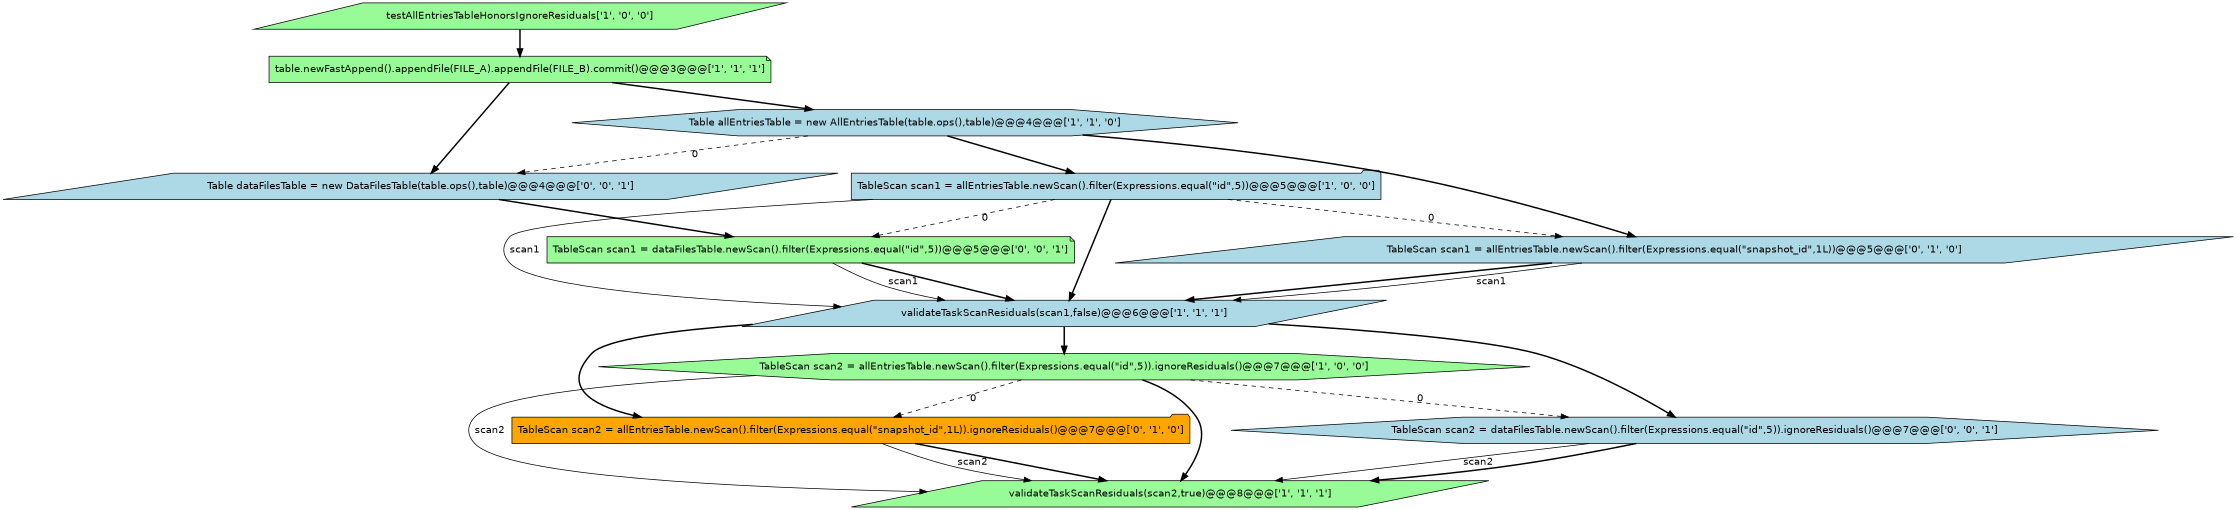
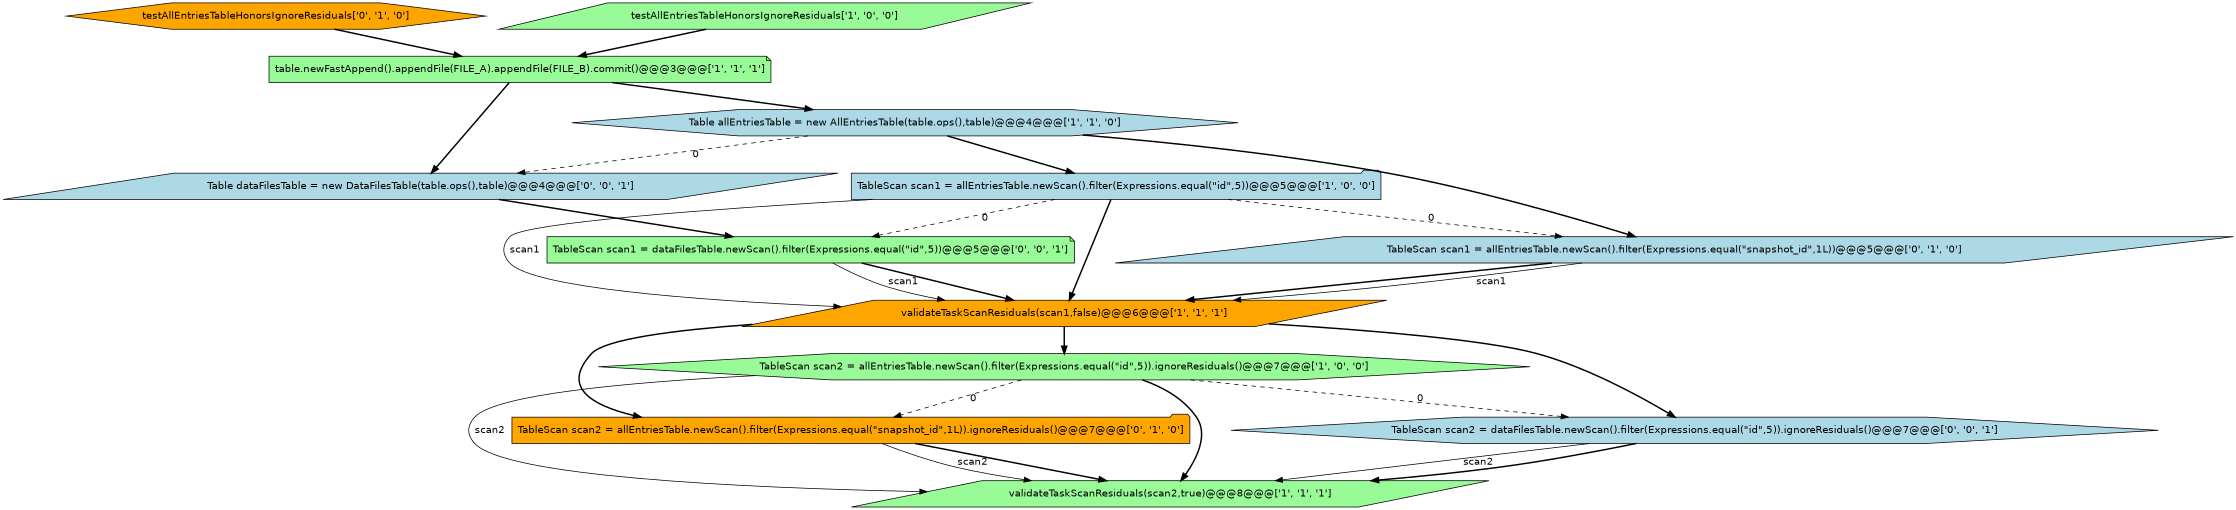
node "testAllEntriesTableHonorsIgnoreResiduals['0', '1', '0']": added
node "validateTaskScanResiduals(scan1,false)@@@6@@@['1', '1', '1']": fillcolor lightblue -> orange
